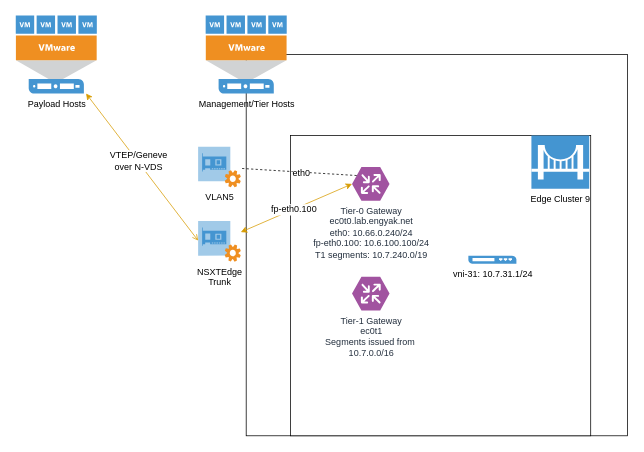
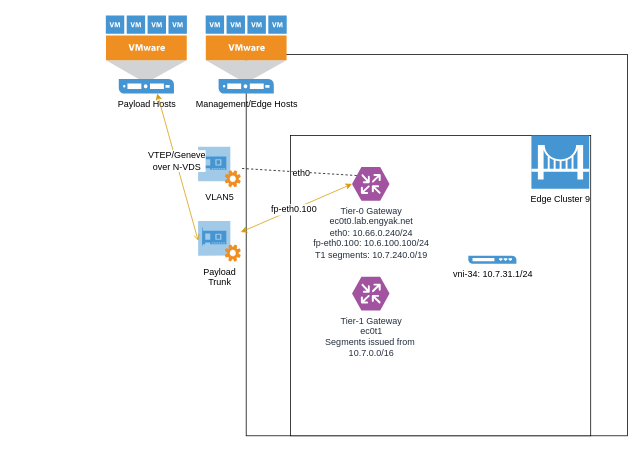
node "Payload Hosts": moved (56, 54) -> (146, 54)
node "Management/Tier Hosts": label "Management/Tier Hosts" -> "Management/Edge Hosts"
node "vni-31: 10.7.31.1/24": label "vni-31: 10.7.31.1/24" -> "vni-34: 10.7.31.1/24"
node "NSXTEdge Trunk": label "NSXTEdge Trunk" -> "Payload Trunk"
